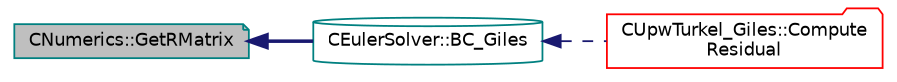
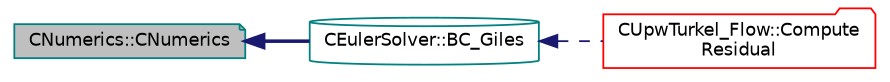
node "CNumerics::GetRMatrix": label "CNumerics::GetRMatrix" -> "CNumerics::CNumerics"
node "CUpwTurkel_Giles::Compute Residual": label "CUpwTurkel_Giles::Compute Residual" -> "CUpwTurkel_Flow::Compute Residual"
